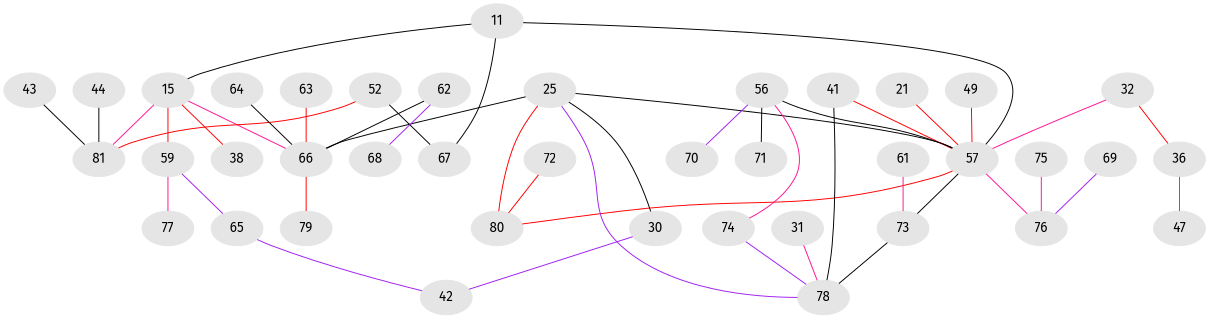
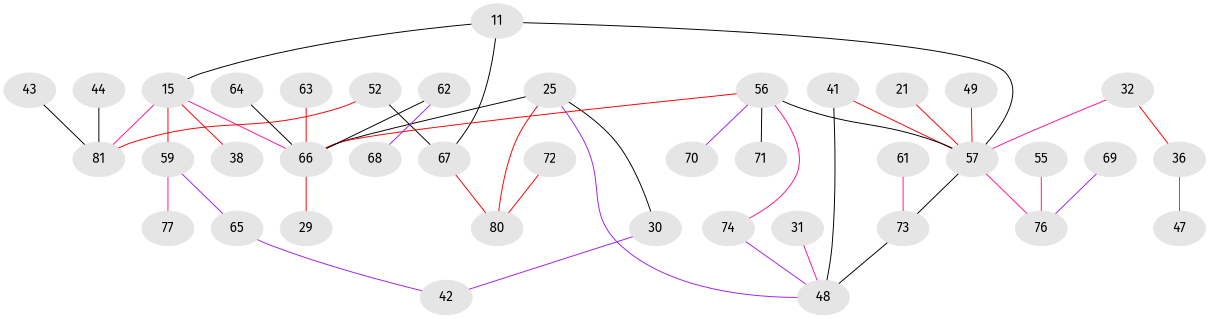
edge "25" -- "57": removed
edge "56" -- "66": added
node "75": label "75" -> "55"
edge "57" -- "80": now "67" -- "80"
node "79": label "79" -> "29"
node "78": label "78" -> "48"
